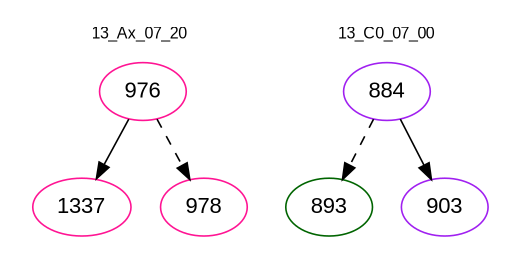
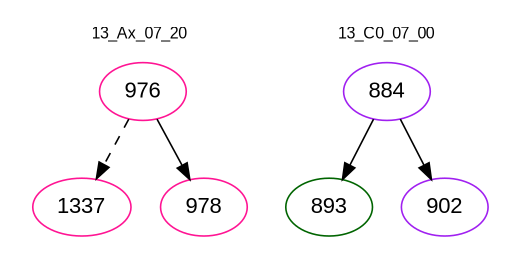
edge "976" -> "1337": style solid -> dashed
edge "976" -> "978": style dashed -> solid
edge "884" -> "893": style dashed -> solid
node "903": label "903" -> "902"
